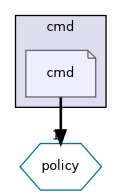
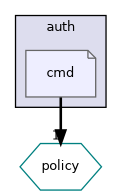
cluster "cmd": label "cmd" -> "auth"
